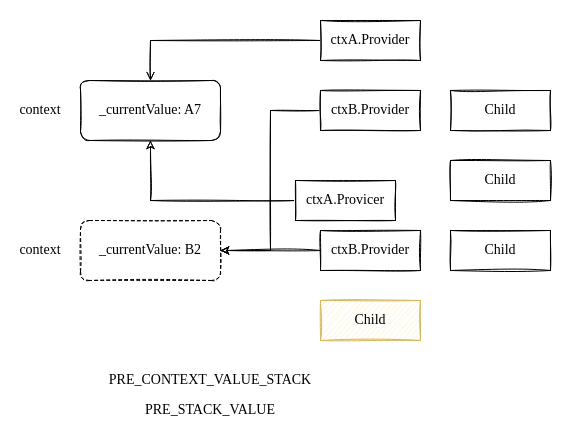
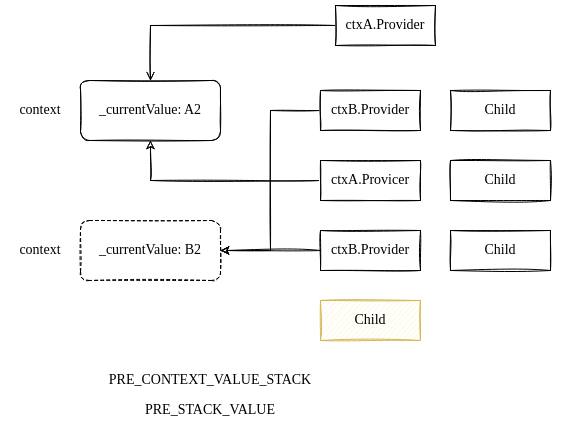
node "ctxA.Provider": moved (371, 41) -> (386, 26)
node "_currentValue: A7": label "_currentValue: A7" -> "_currentValue: A2"
node "ctxA.Provicer": moved (346, 201) -> (371, 181)
